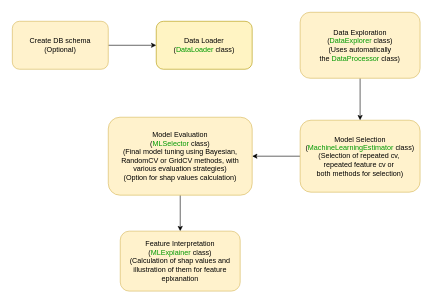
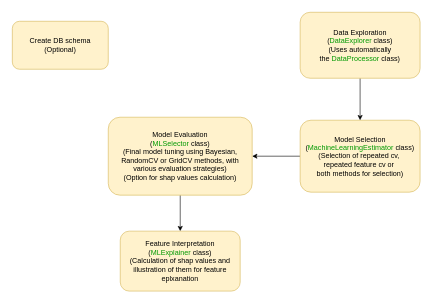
edge "Create DB schema (Optional)" -> "Data Loader (DataLoader class)": removed
node "Data Loader (DataLoader class)": removed
